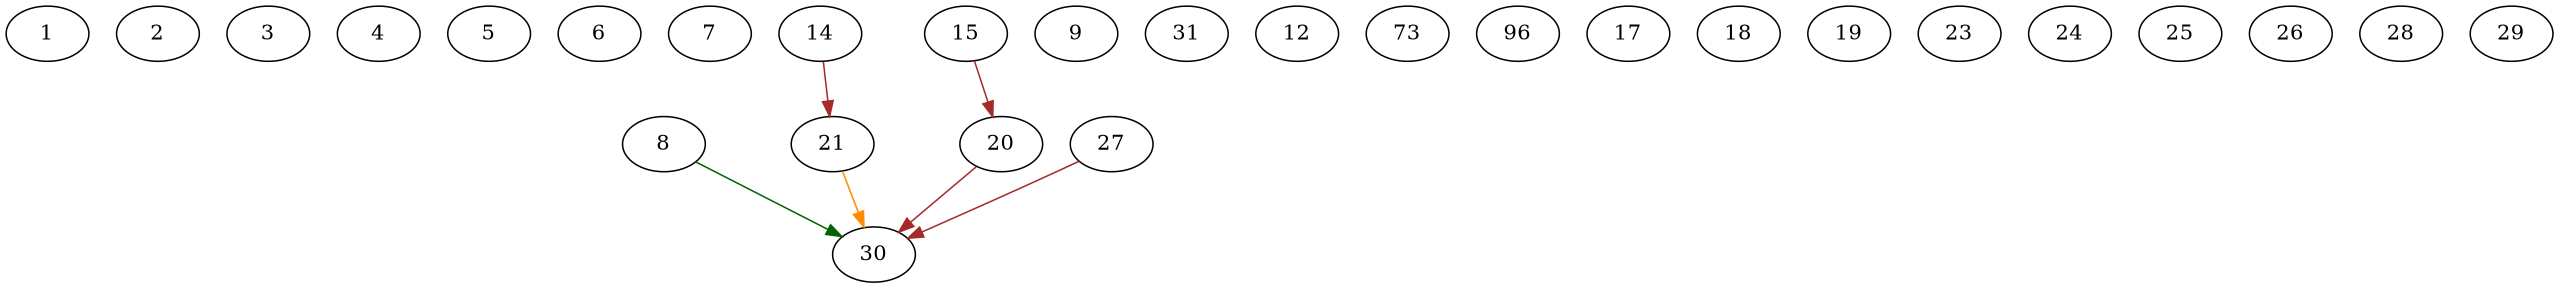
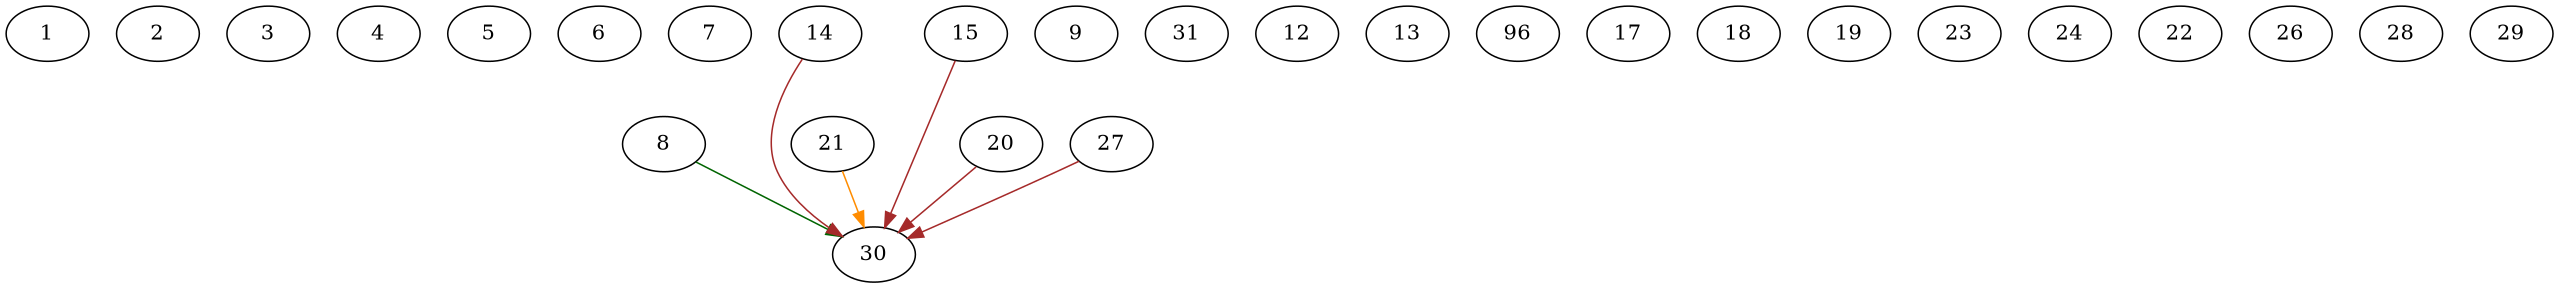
node "73": label "73" -> "13"
node "25": label "25" -> "22"
edge "14" -> "21": now "14" -> "30"
edge "15" -> "20": now "15" -> "30"
